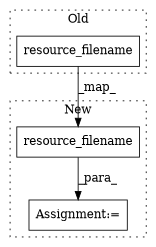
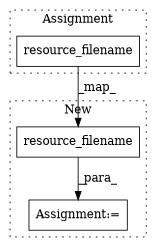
cluster "Old": label "Old" -> "Assignment"
